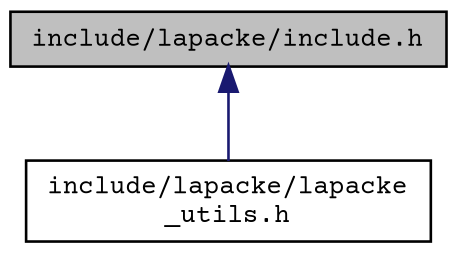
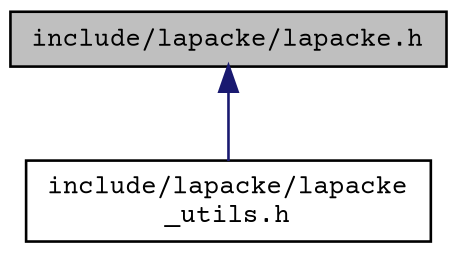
node "include/lapacke/include.h": label "include/lapacke/include.h" -> "include/lapacke/lapacke.h"
